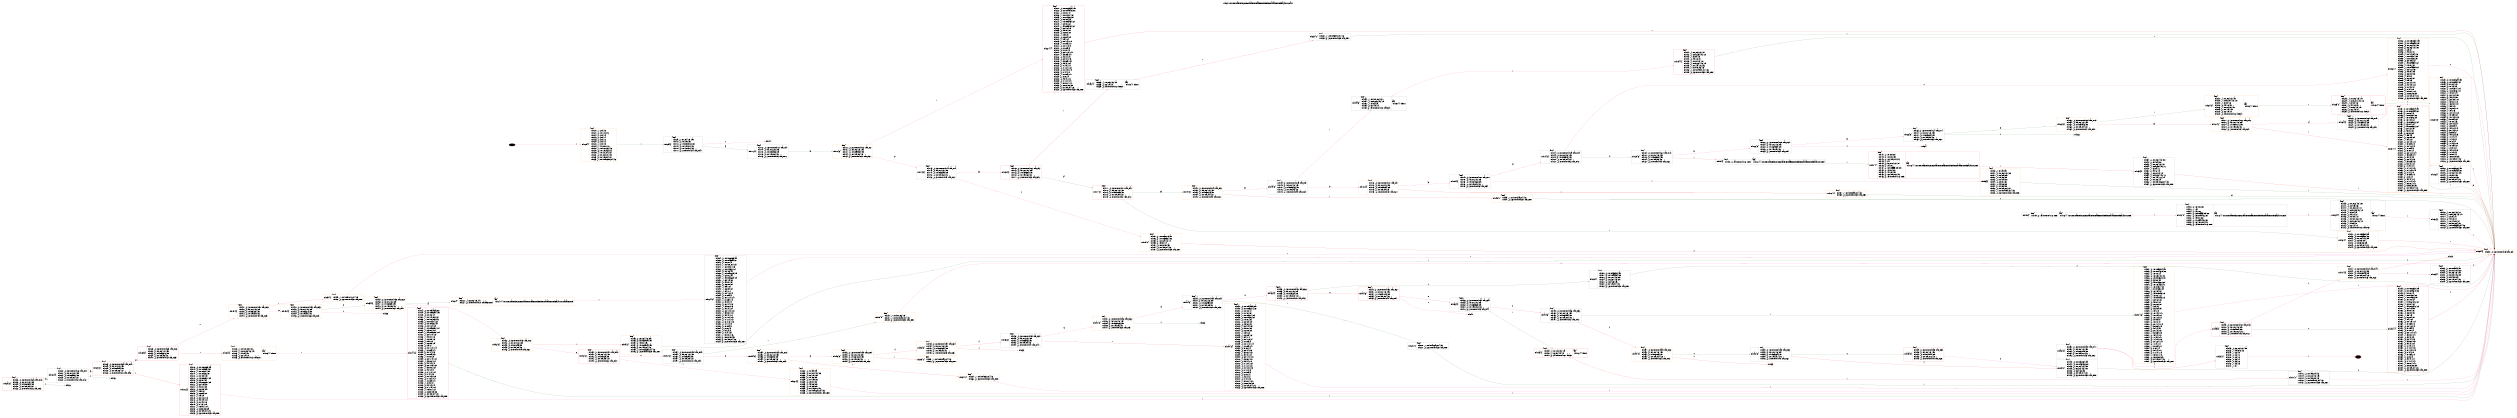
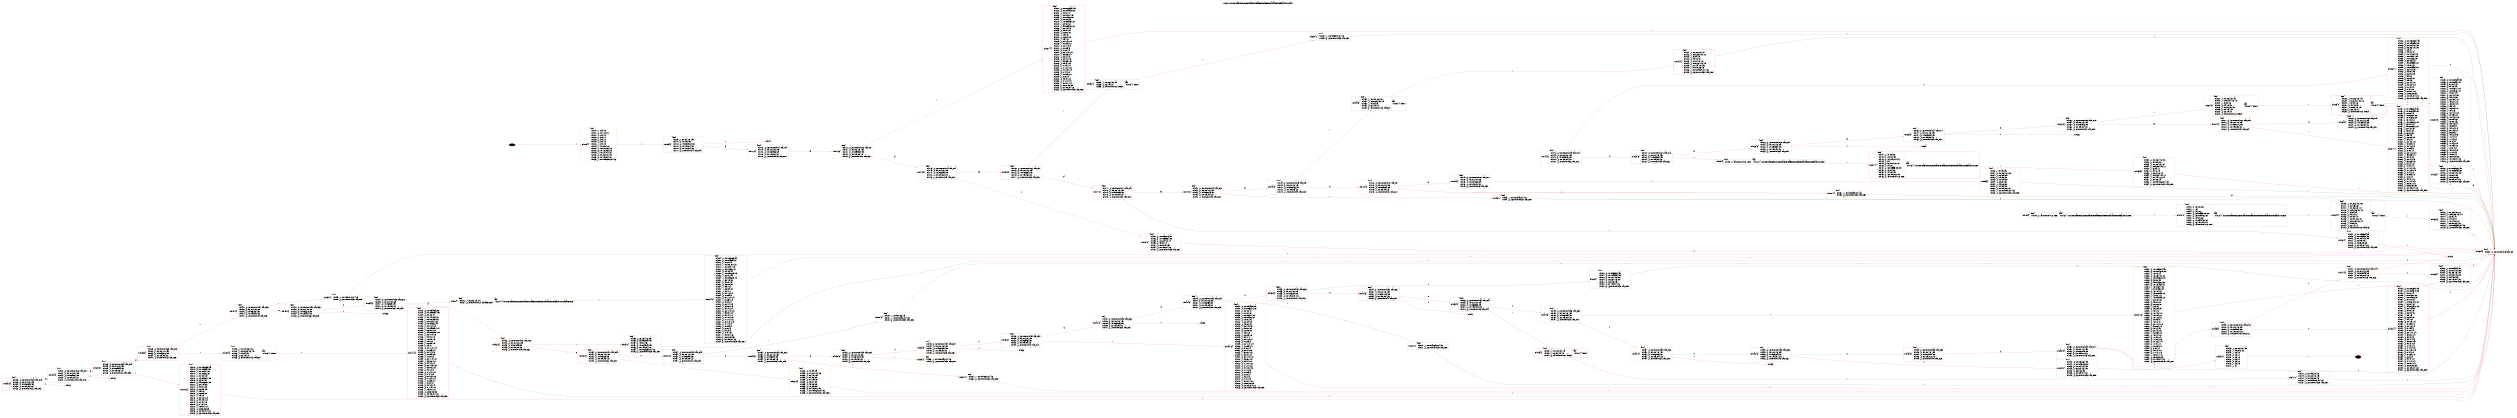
edge "0x4017db [25]" -> "0x4017f4 [25]": removed, label "29"
edge "0x401b37 [27]" -> "0x4025b0 [5]": now "0x401b37 [27]" -> "0x401b2d"
edge "0x401ac9 [25]" -> "0x401d92 [27]": now "0x401ac9 [25]" -> "0x401ae2 [25]"
